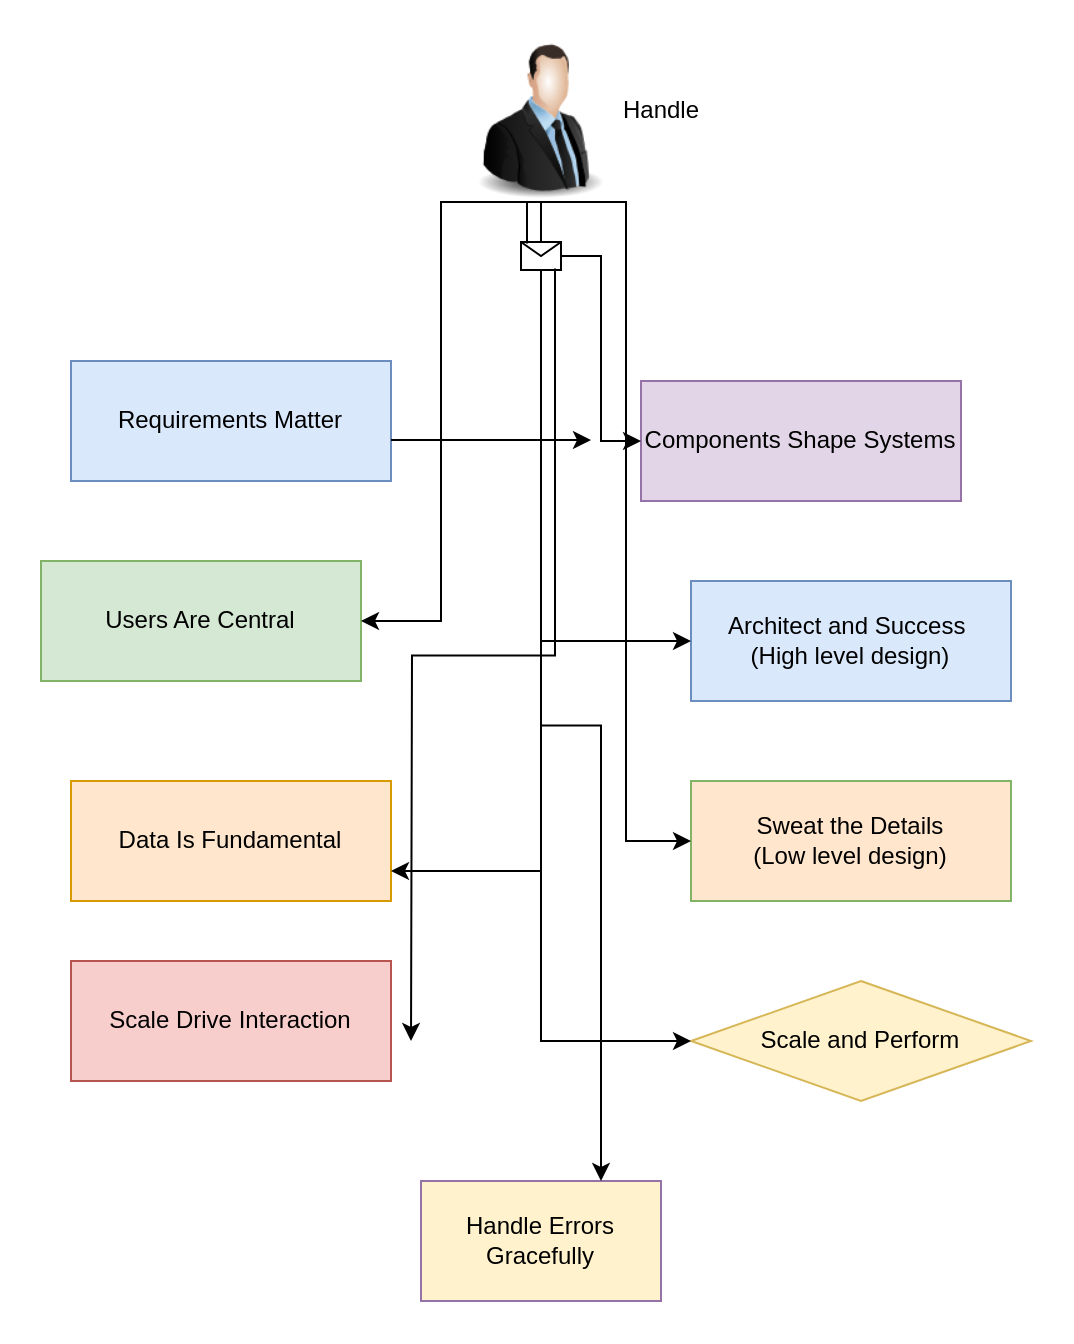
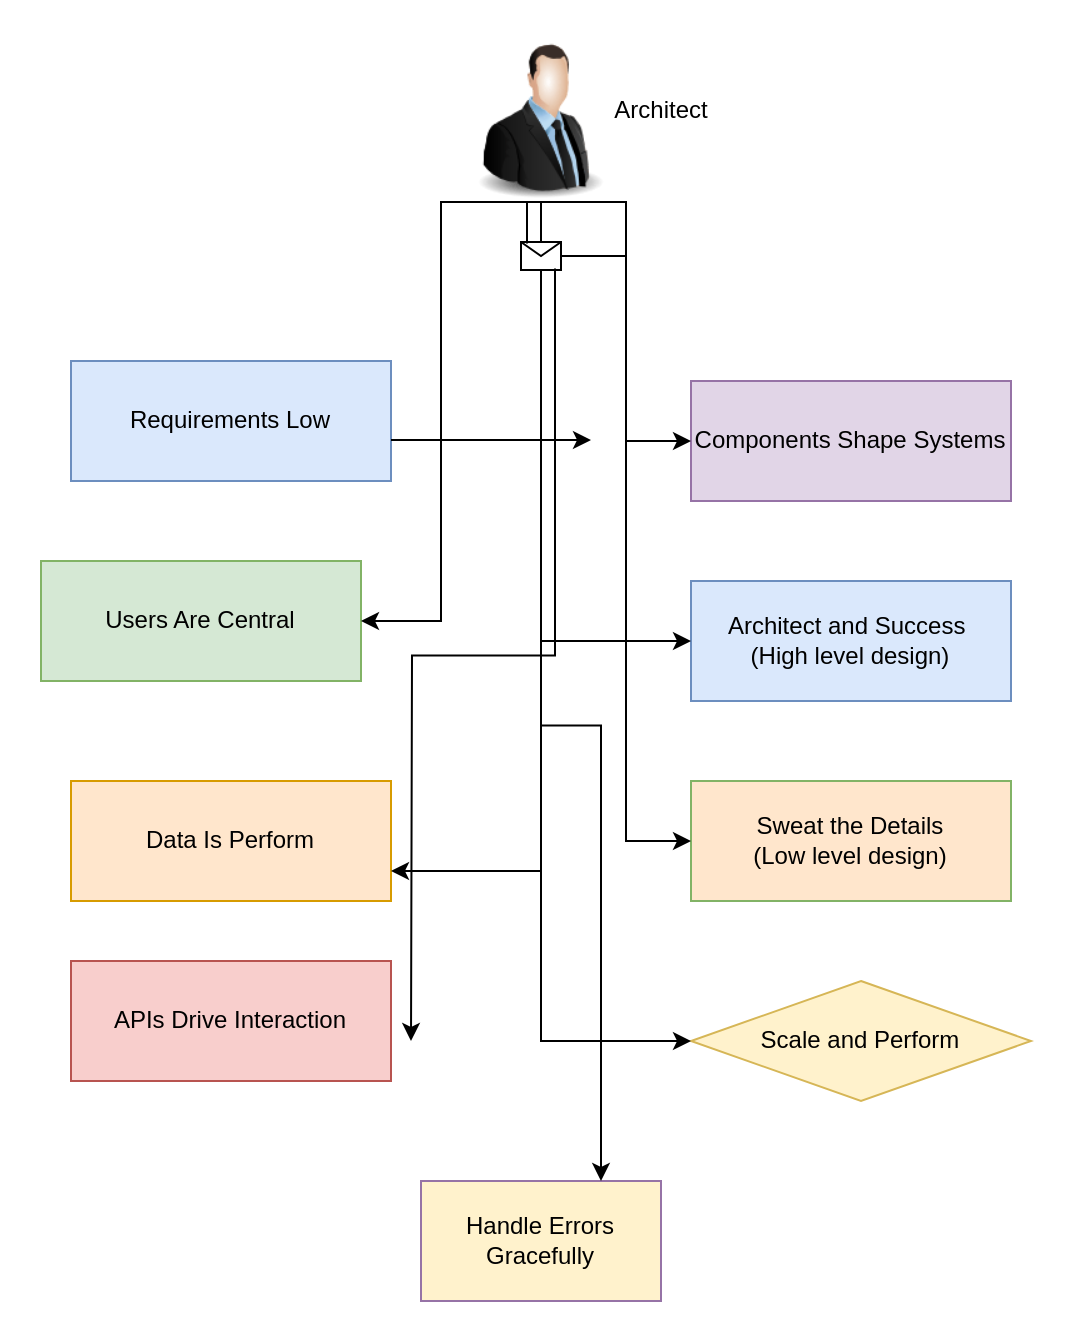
node "Handle": label "Handle" -> "Architect"
node "Requirements Matter": label "Requirements Matter" -> "Requirements Low"
node "Components Shape Systems": moved (801, 441) -> (851, 441)
node "Data Is Fundamental": label "Data Is Fundamental" -> "Data Is Perform"
node "Scale Drive Interaction": label "Scale Drive Interaction" -> "APIs Drive Interaction"
